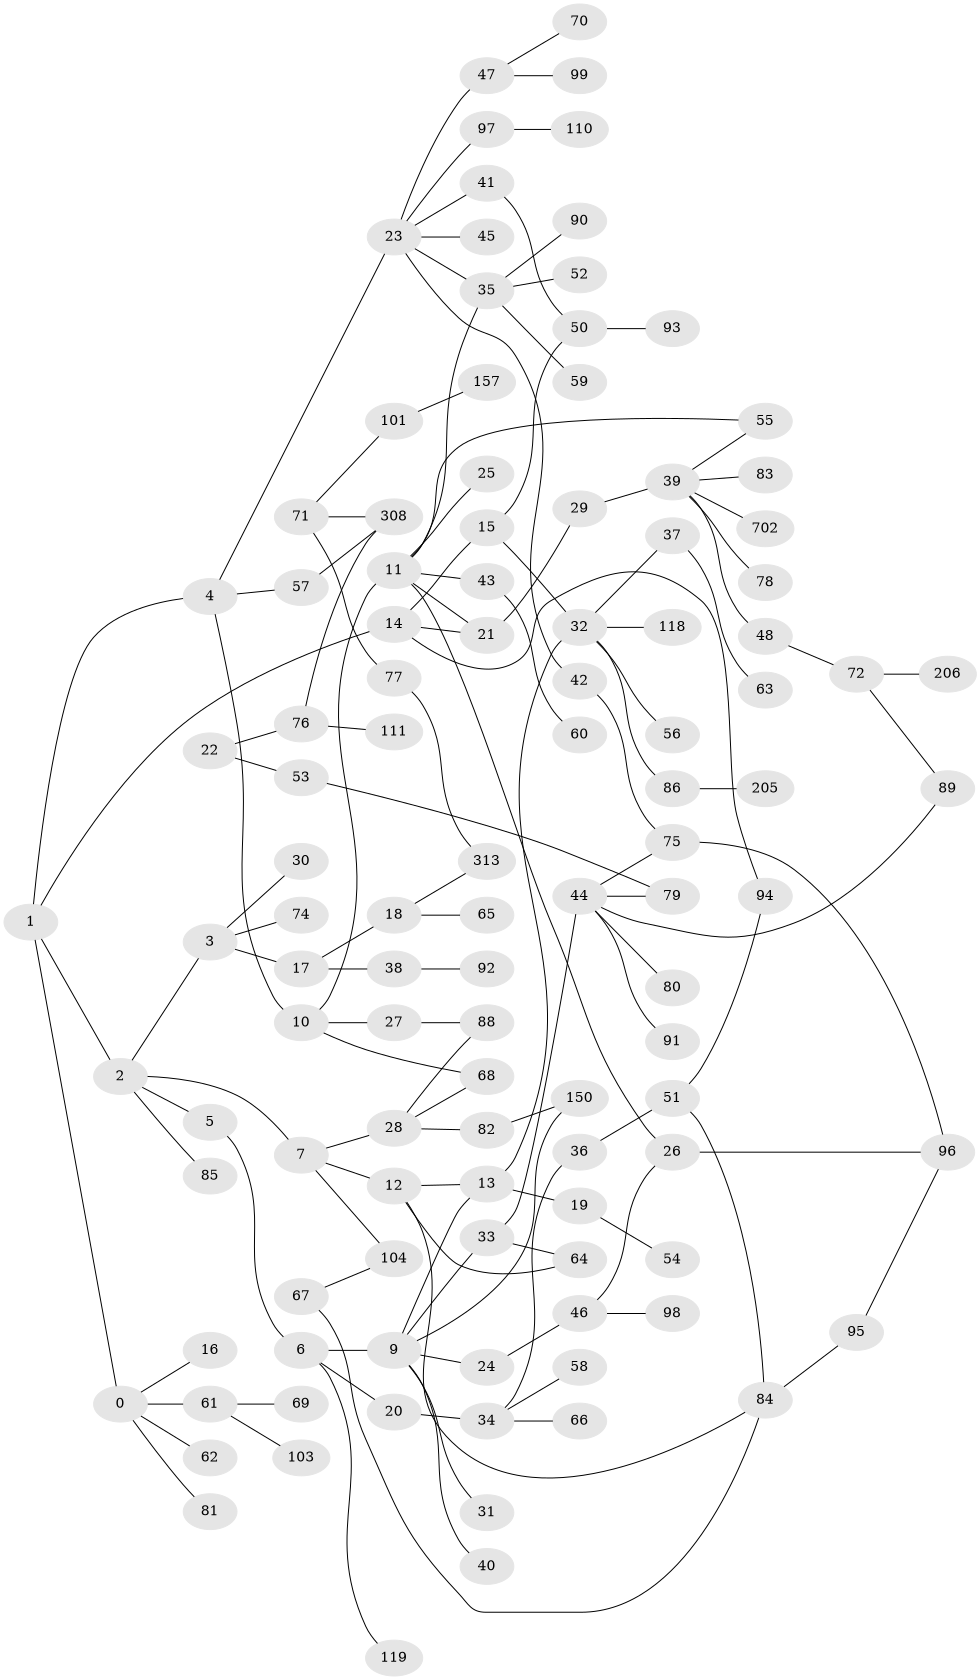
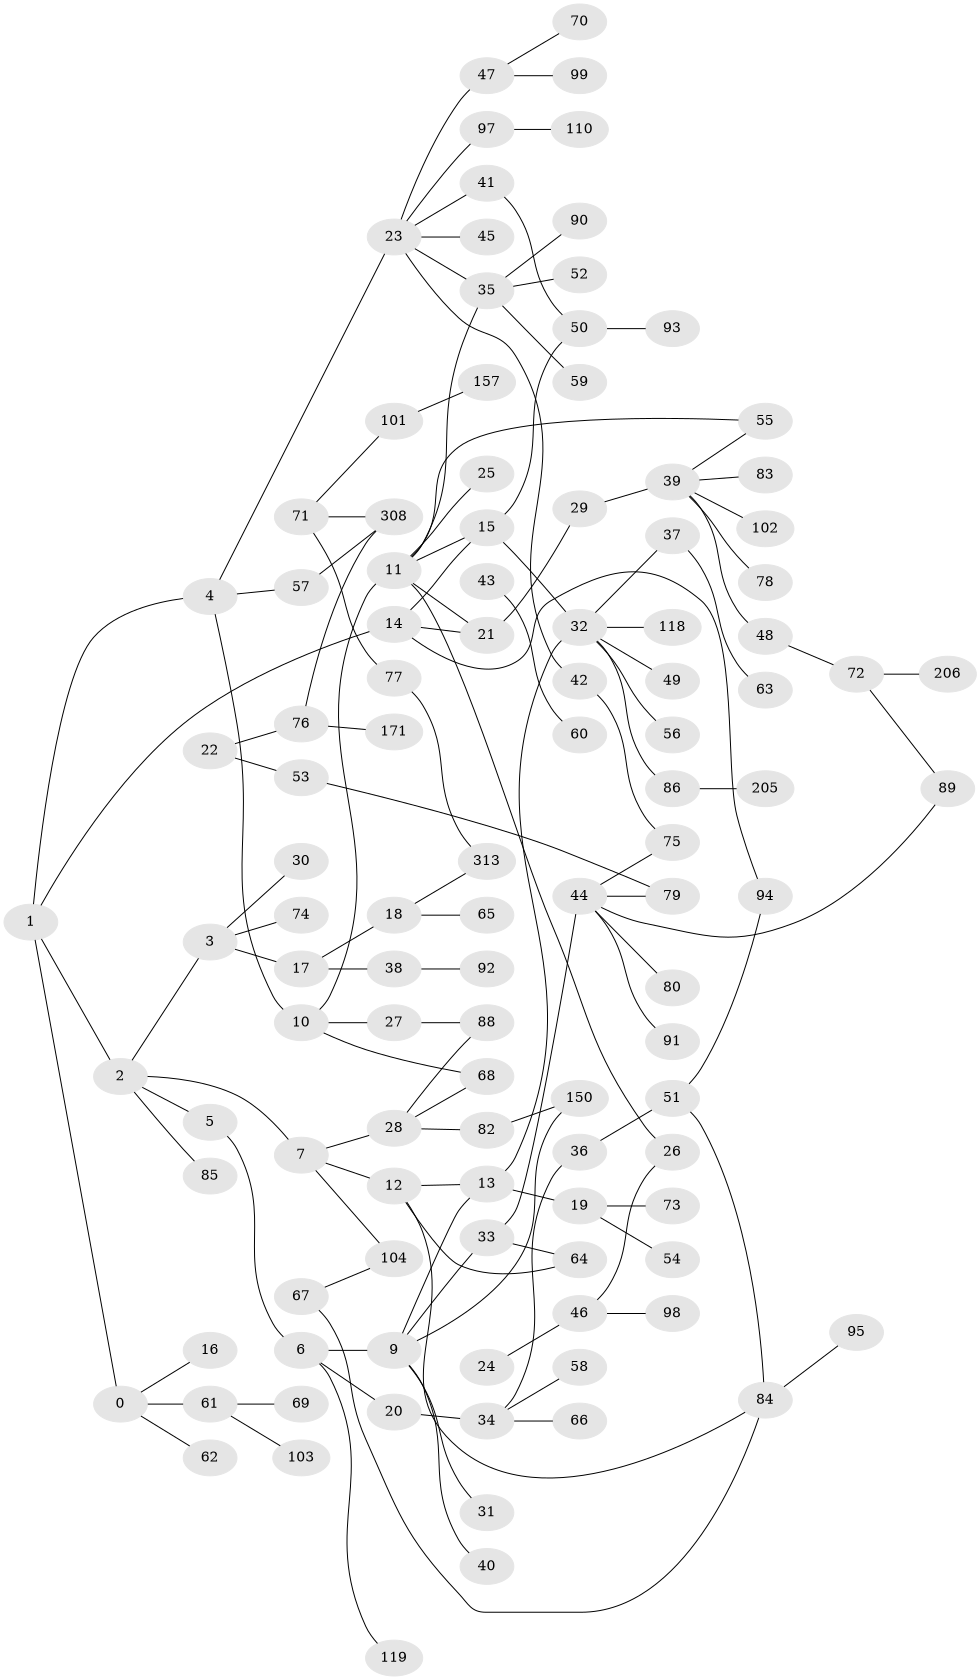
node "702": label "702" -> "102"
edge "11" -- "43": now "11" -- "15"
node "49": added
node "111": label "111" -> "171"
node "96": removed
node "73": added
edge "9" -- "24": removed
node "81": removed
